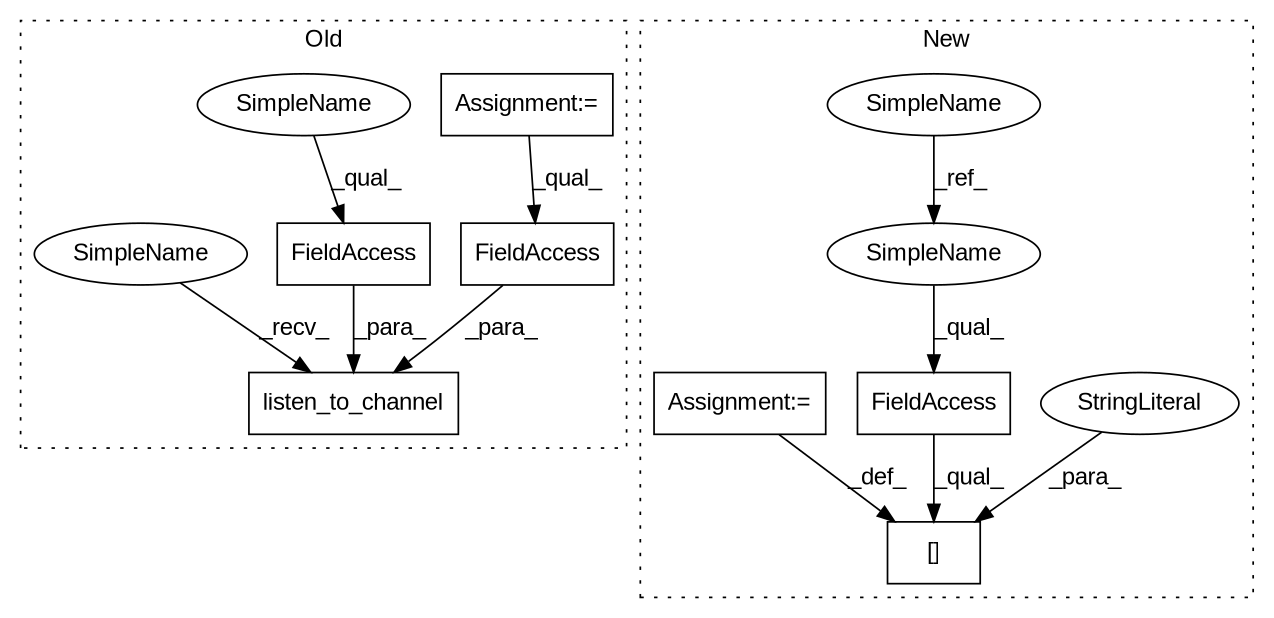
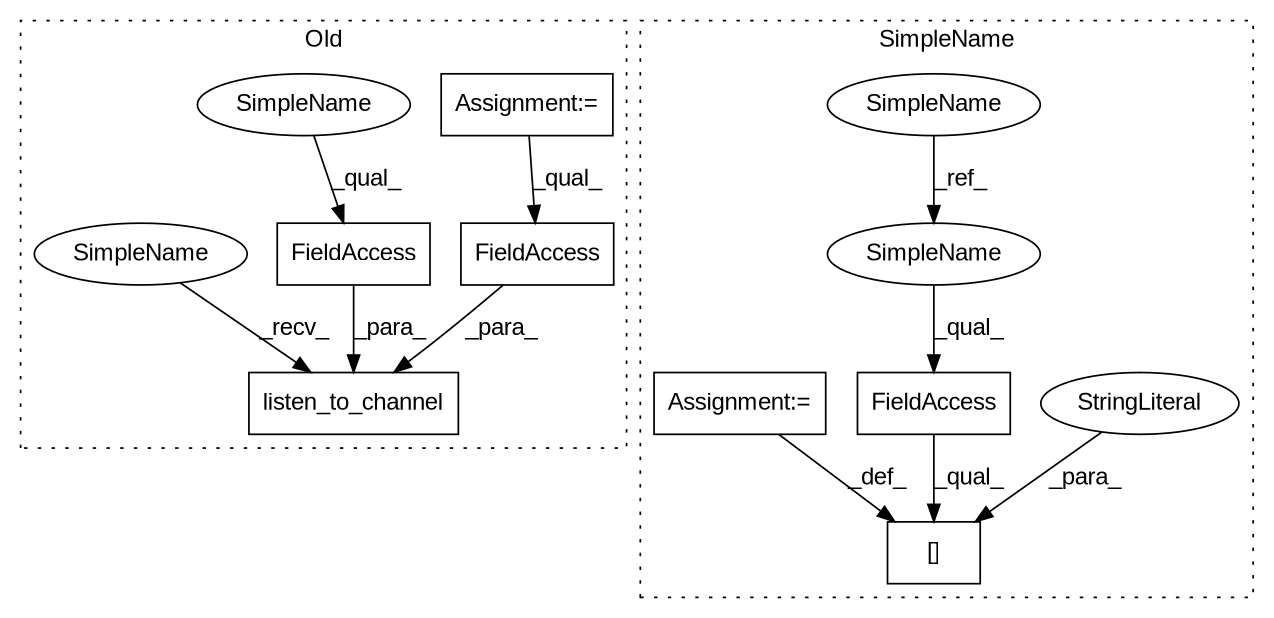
cluster "New": label "New" -> "SimpleName"
